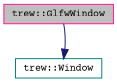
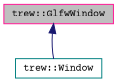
edge "trew::GlfwWindow" -> "trew::Window": reversed
